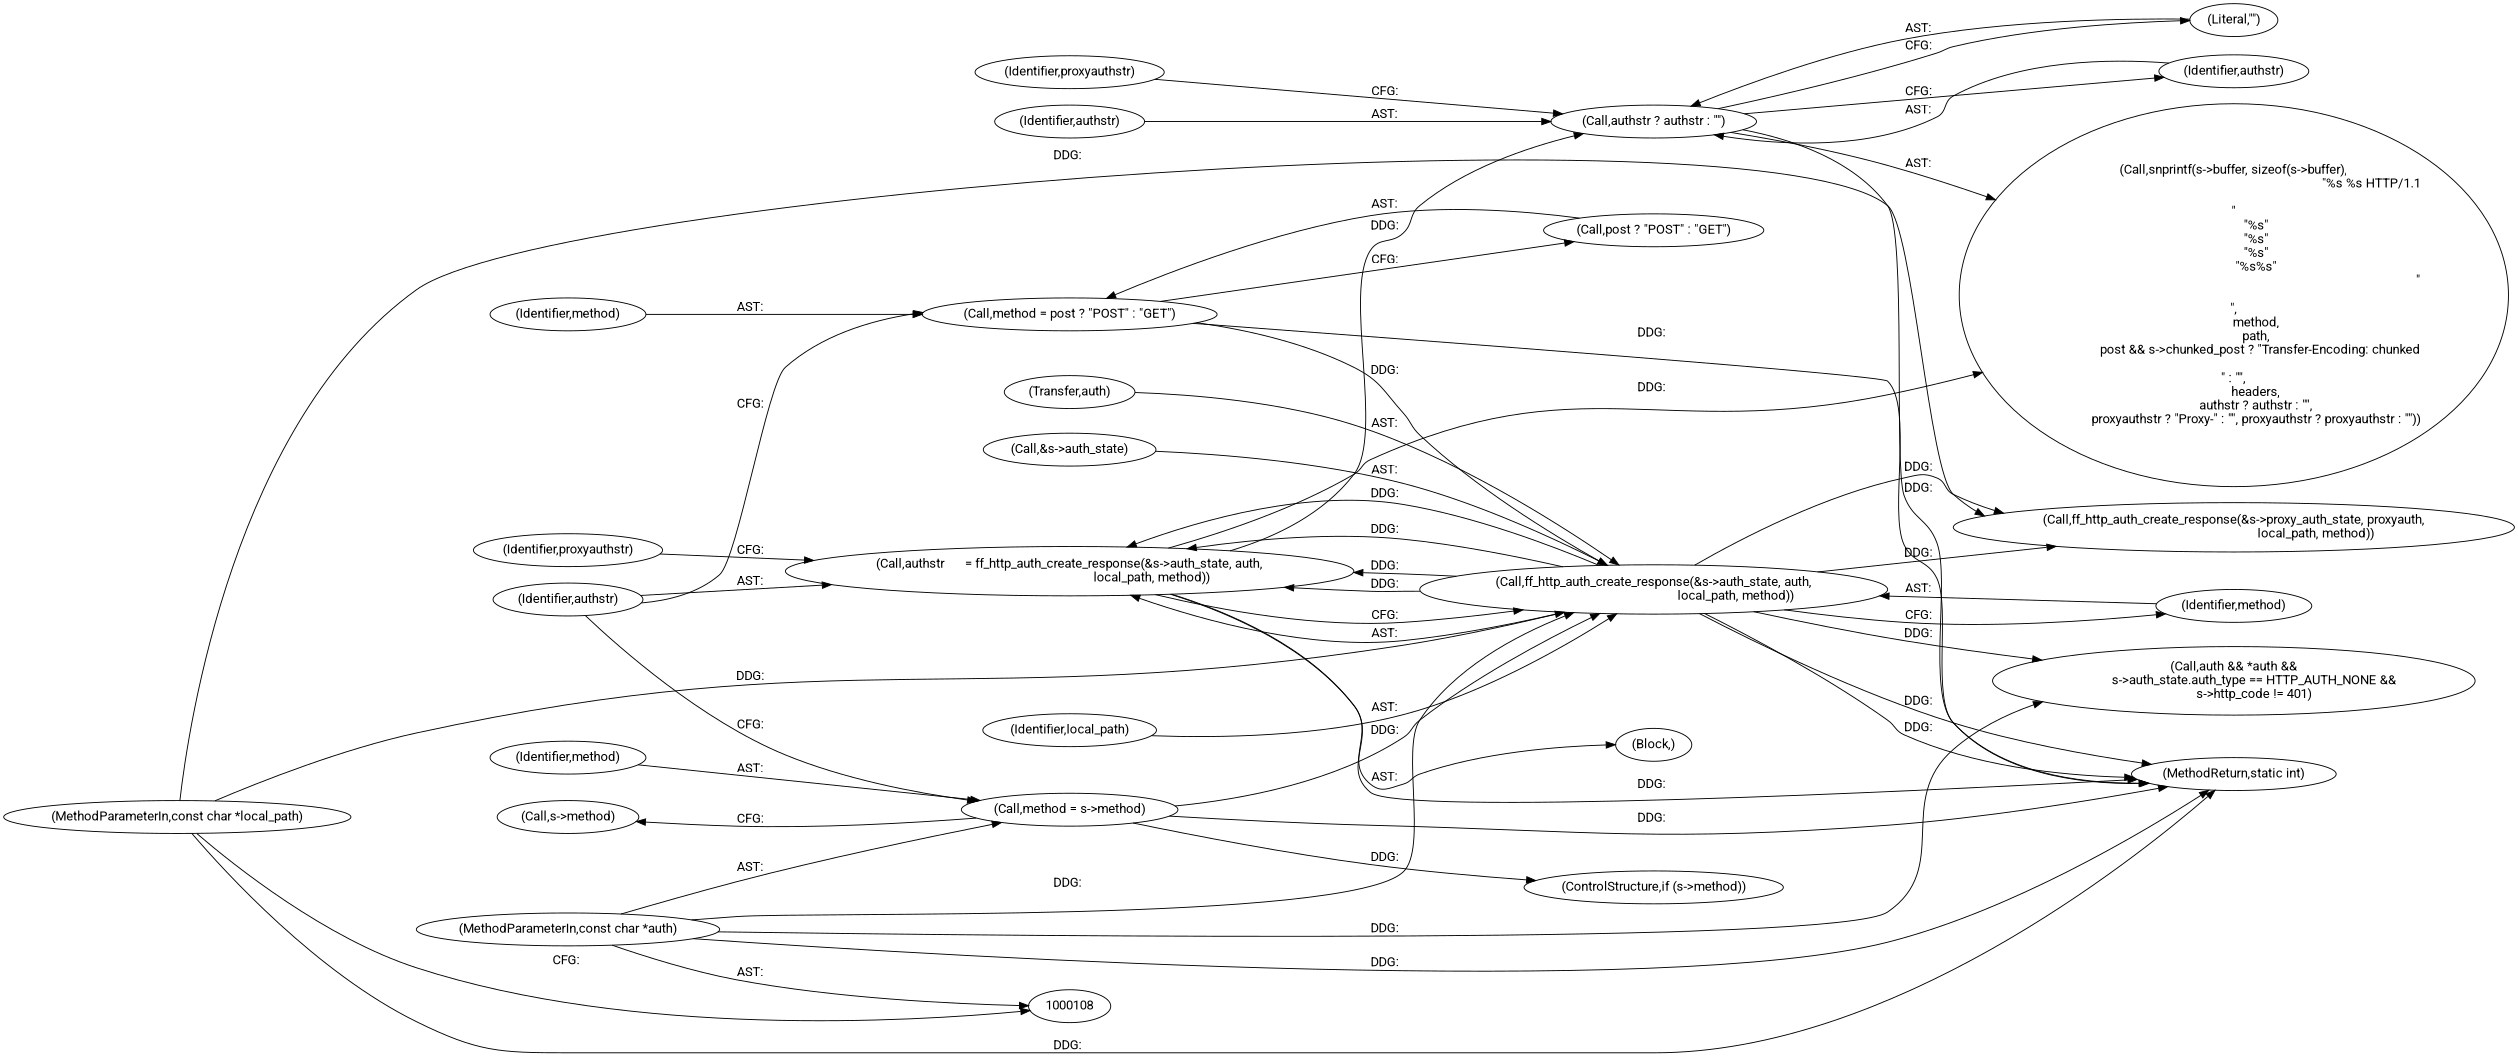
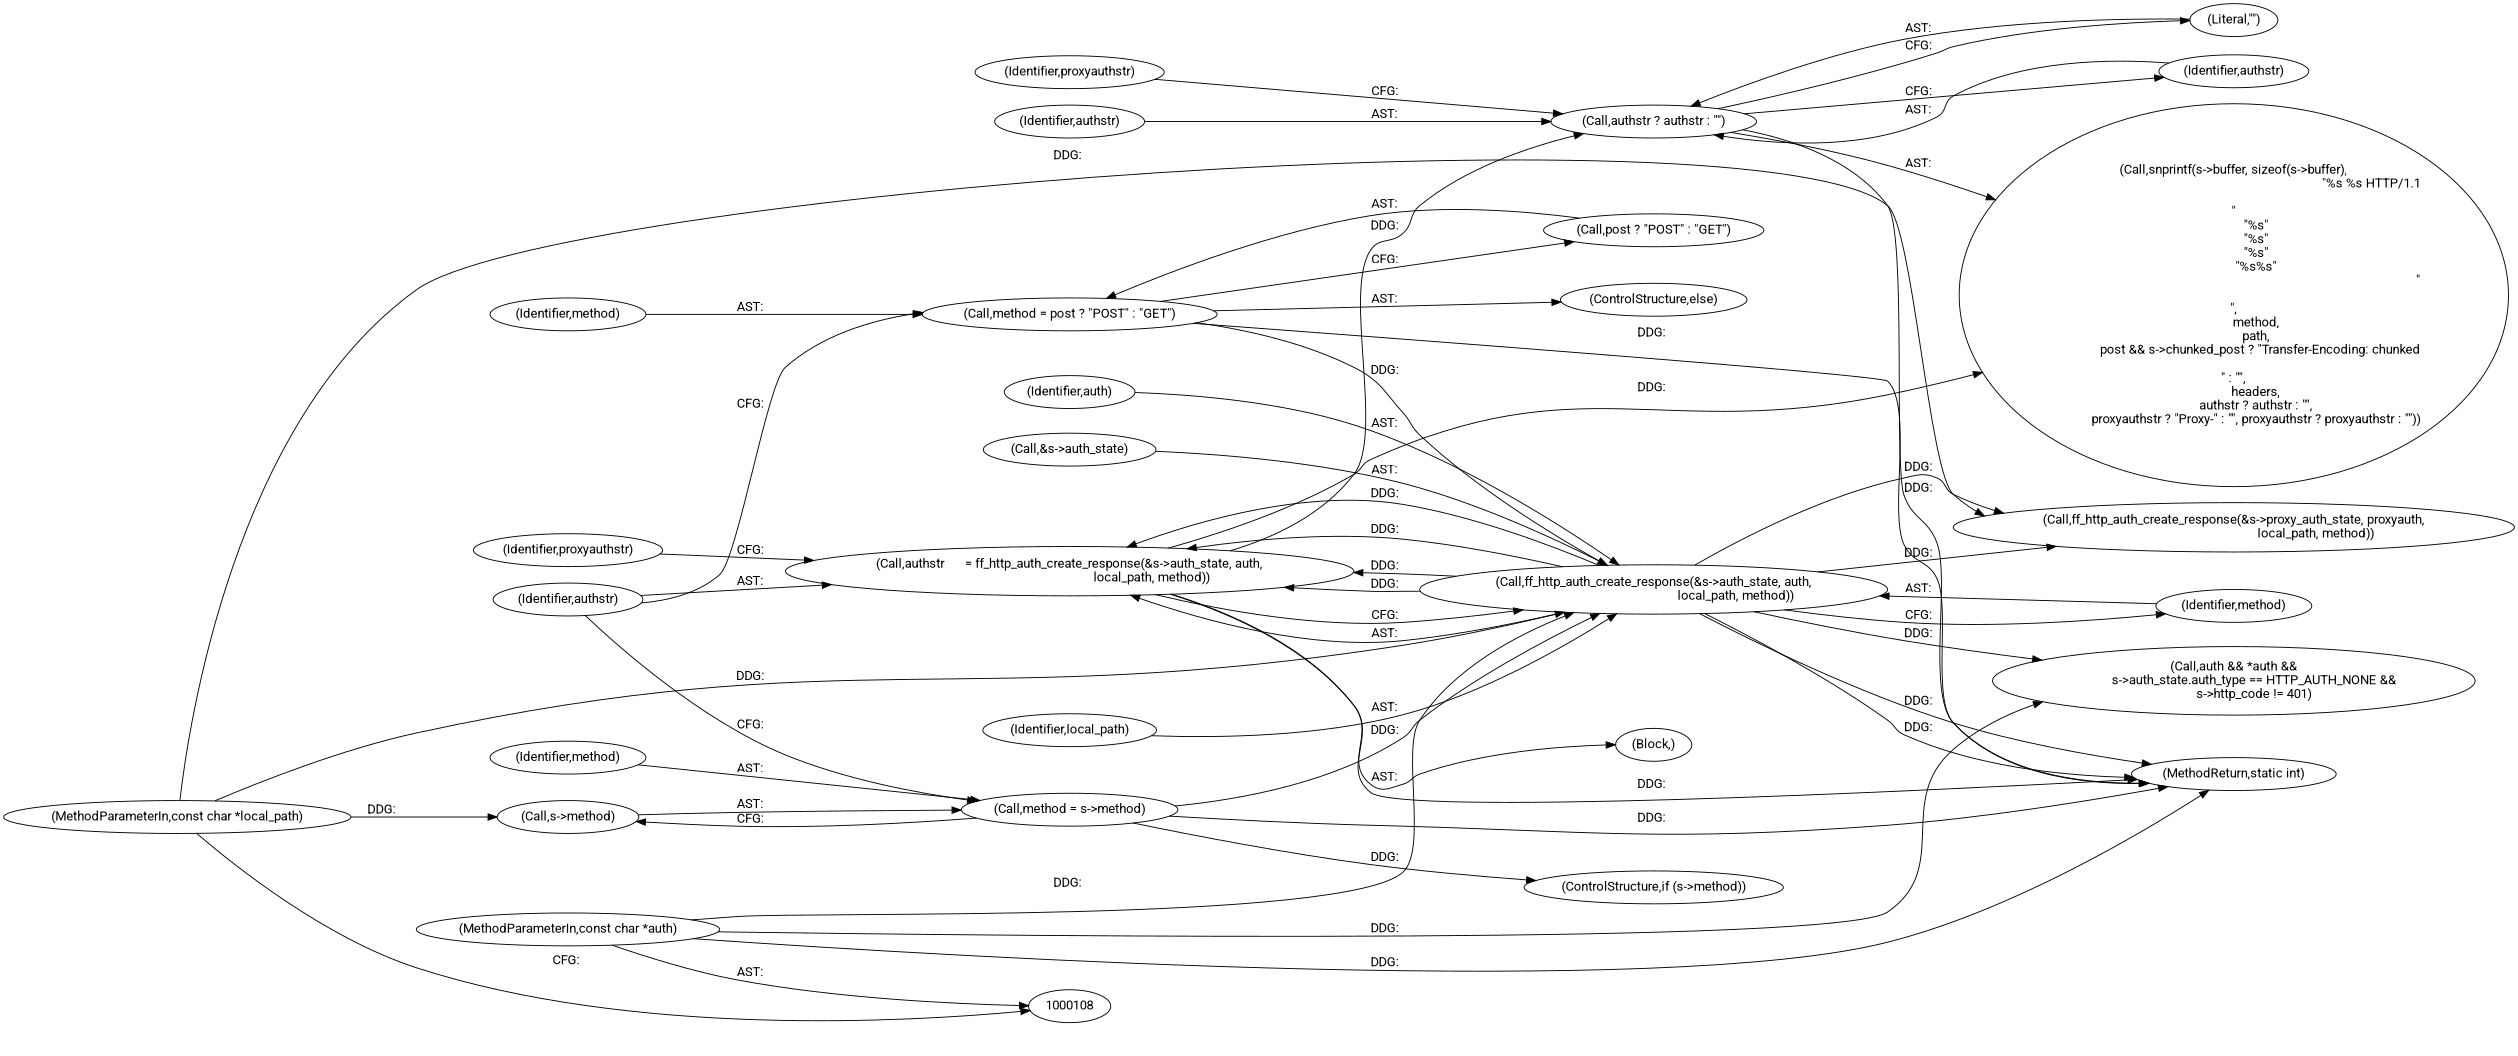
node "(ControlStructure,else)": added
node "(Transfer,auth)": label "(Transfer,auth)" -> "(Identifier,auth)"
edge "(MethodParameterIn,const char *auth)" -> "(Call,method = s->method)": now "(Call,s->method)" -> "(Call,method = s->method)"
edge "(MethodParameterIn,const char *local_path)" -> "(MethodReturn,static int)": now "(MethodParameterIn,const char *local_path)" -> "(Call,s->method)"
